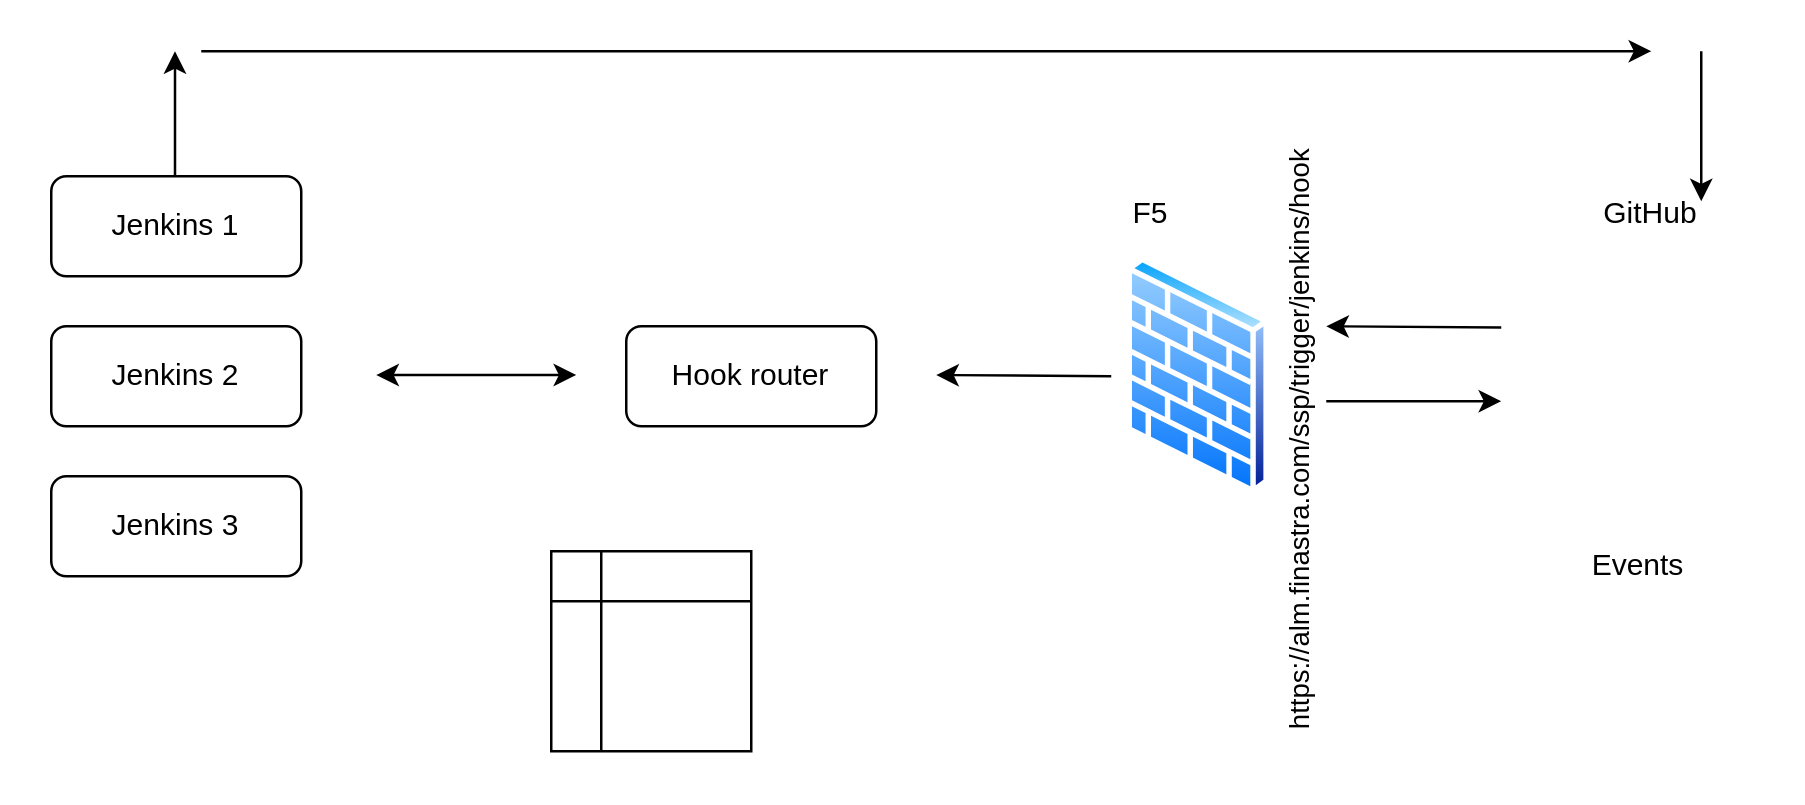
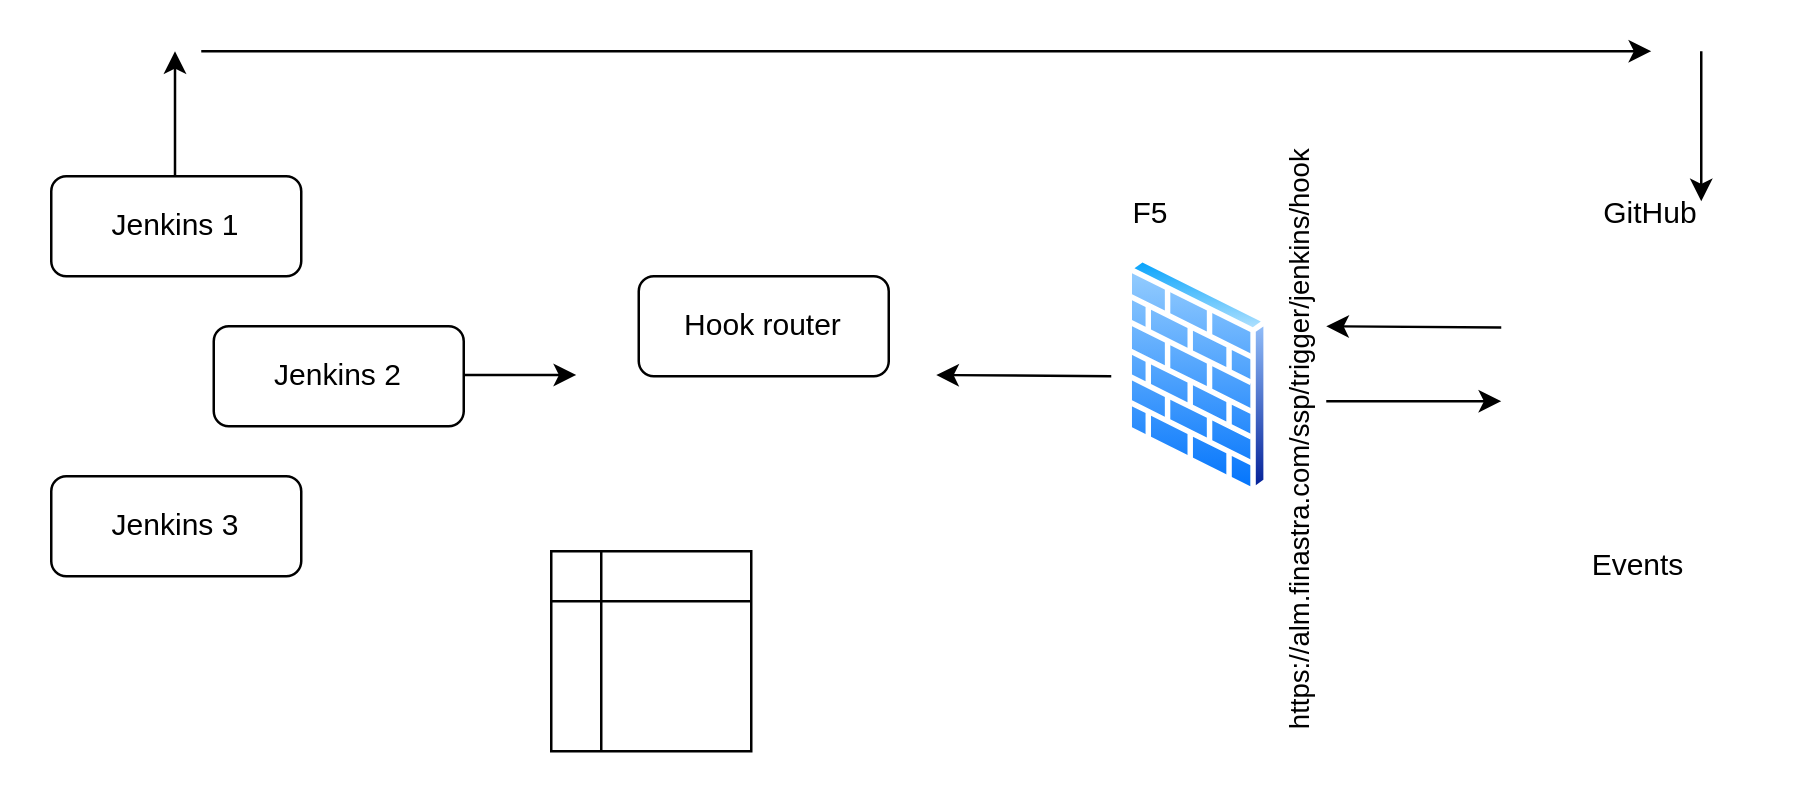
node "Jenkins 2": moved (176, 376) -> (339, 376)
node "Hook router": moved (751, 376) -> (764, 326)
